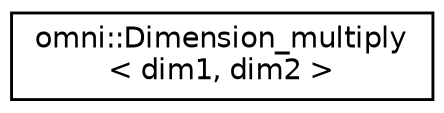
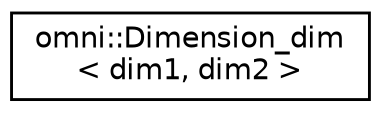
node "omni::Dimension_multiply < dim1, dim2 >": label "omni::Dimension_multiply < dim1, dim2 >" -> "omni::Dimension_dim < dim1, dim2 >"
